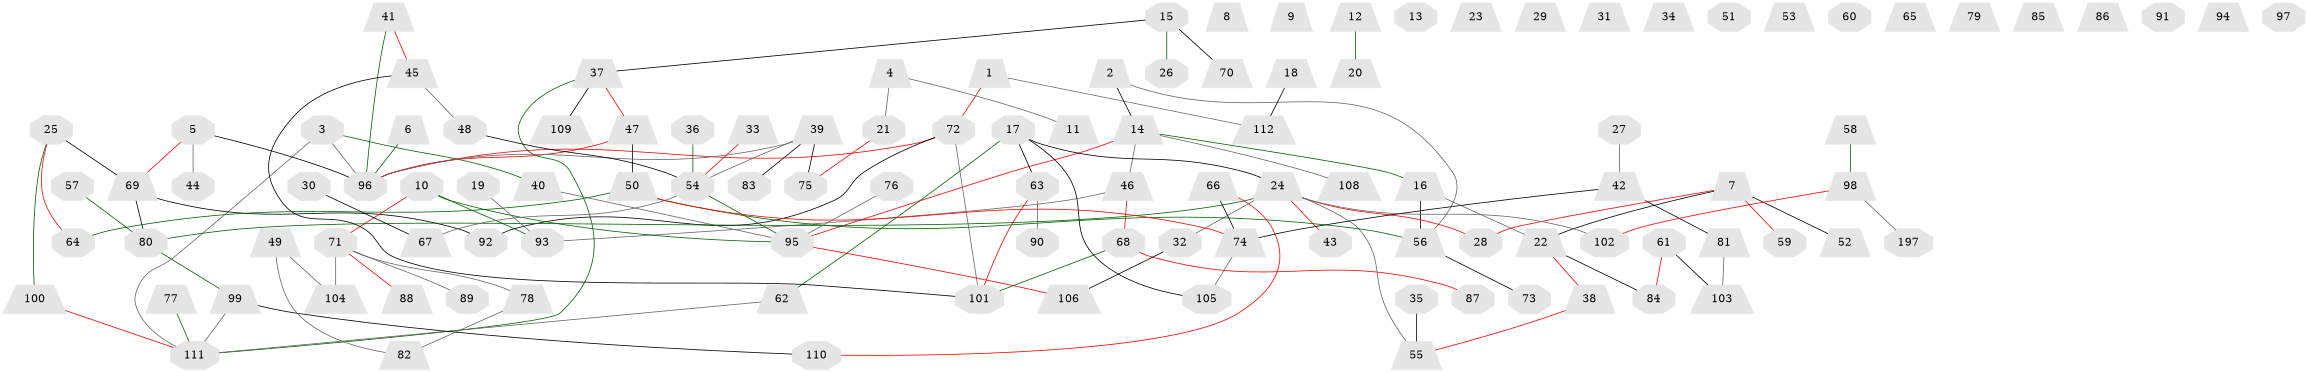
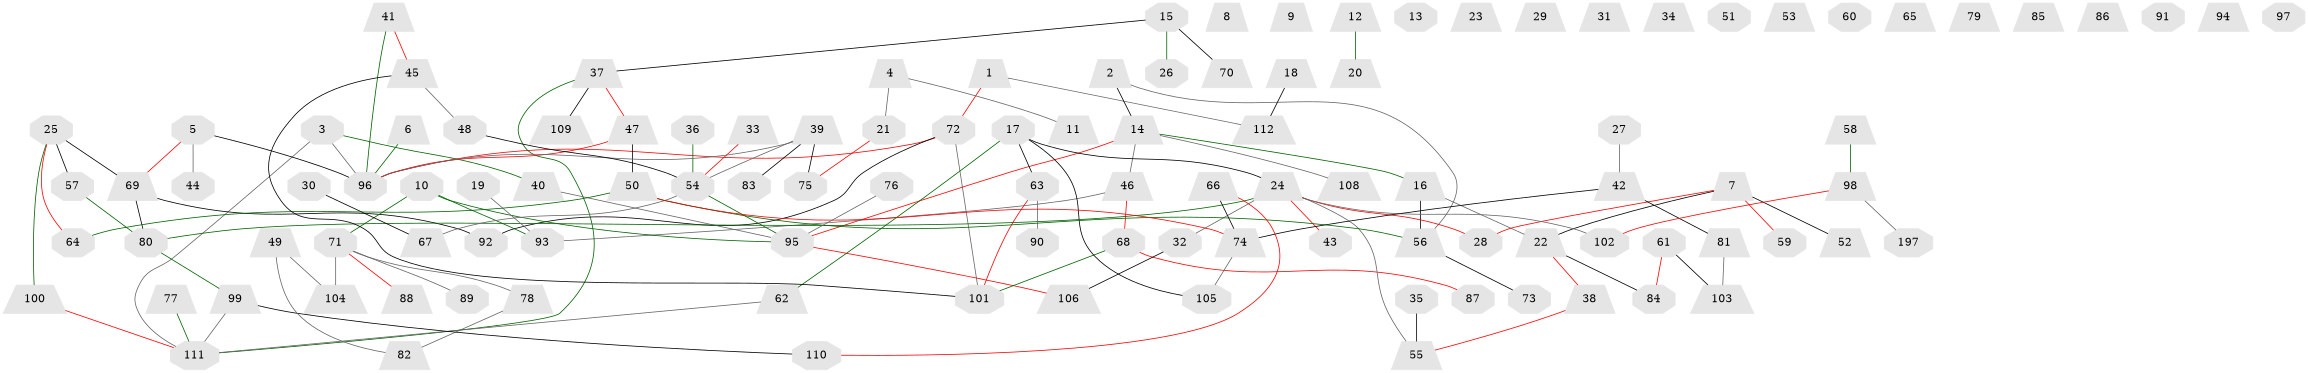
edge "25" -- "57": added
edge "10" -- "71": color red -> darkgreen
